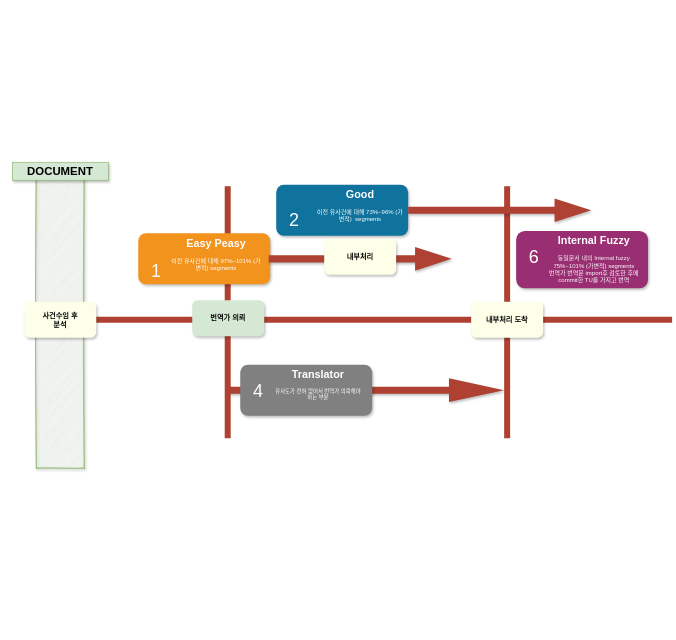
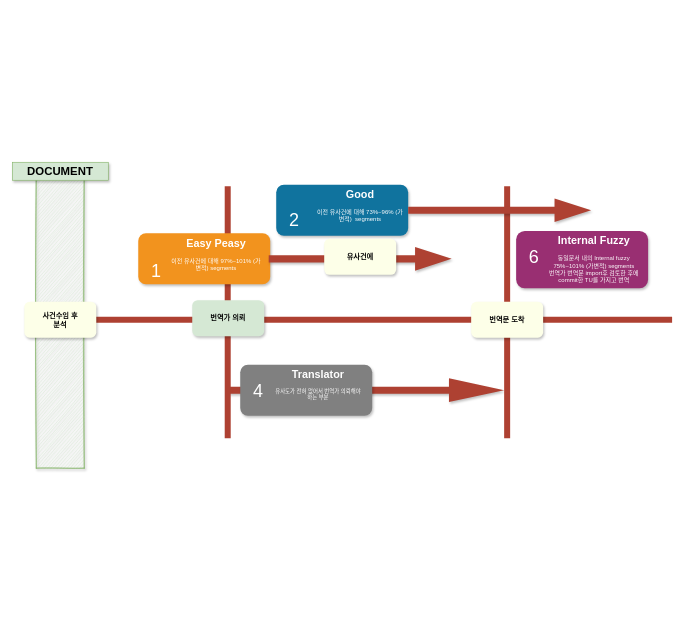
node "내부처리": label "내부처리" -> "유사건에"
node "내부처리 도착": label "내부처리 도착" -> "번역문 도착"
